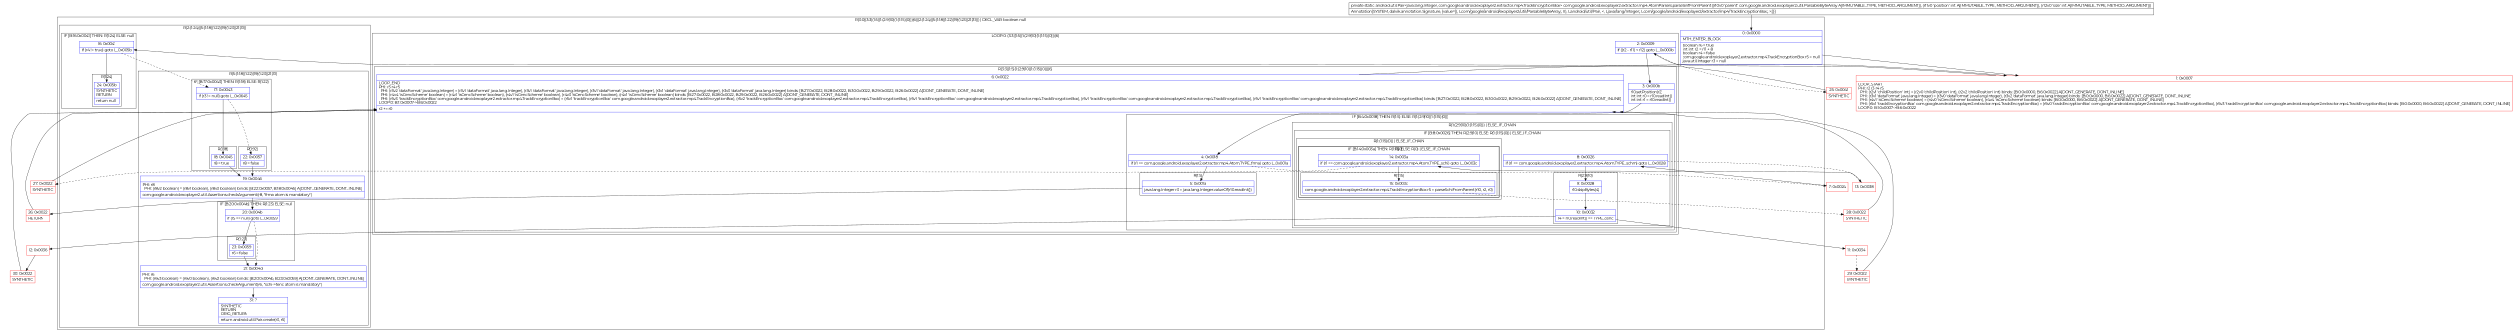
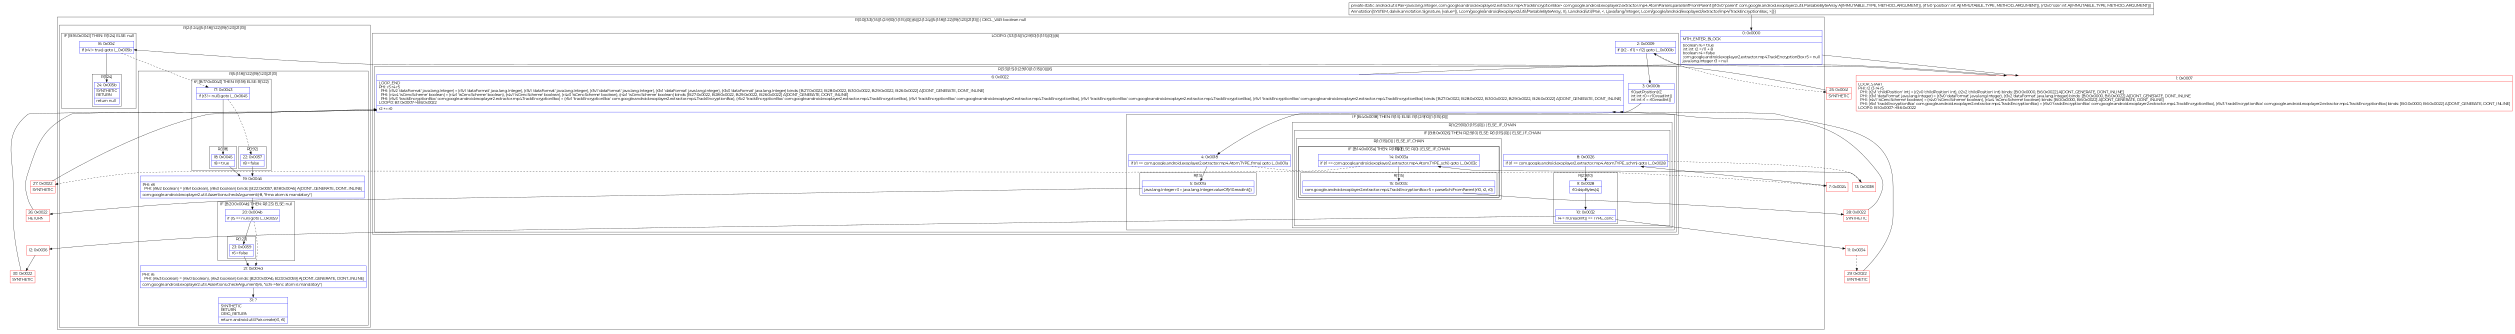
node "0: 0x0000": text "java.util.Integer r3 = null" -> "java.lang.Integer r3 = null"
edge "15: 0x003c" -> "28: 0x0022": style dashed -> solid
